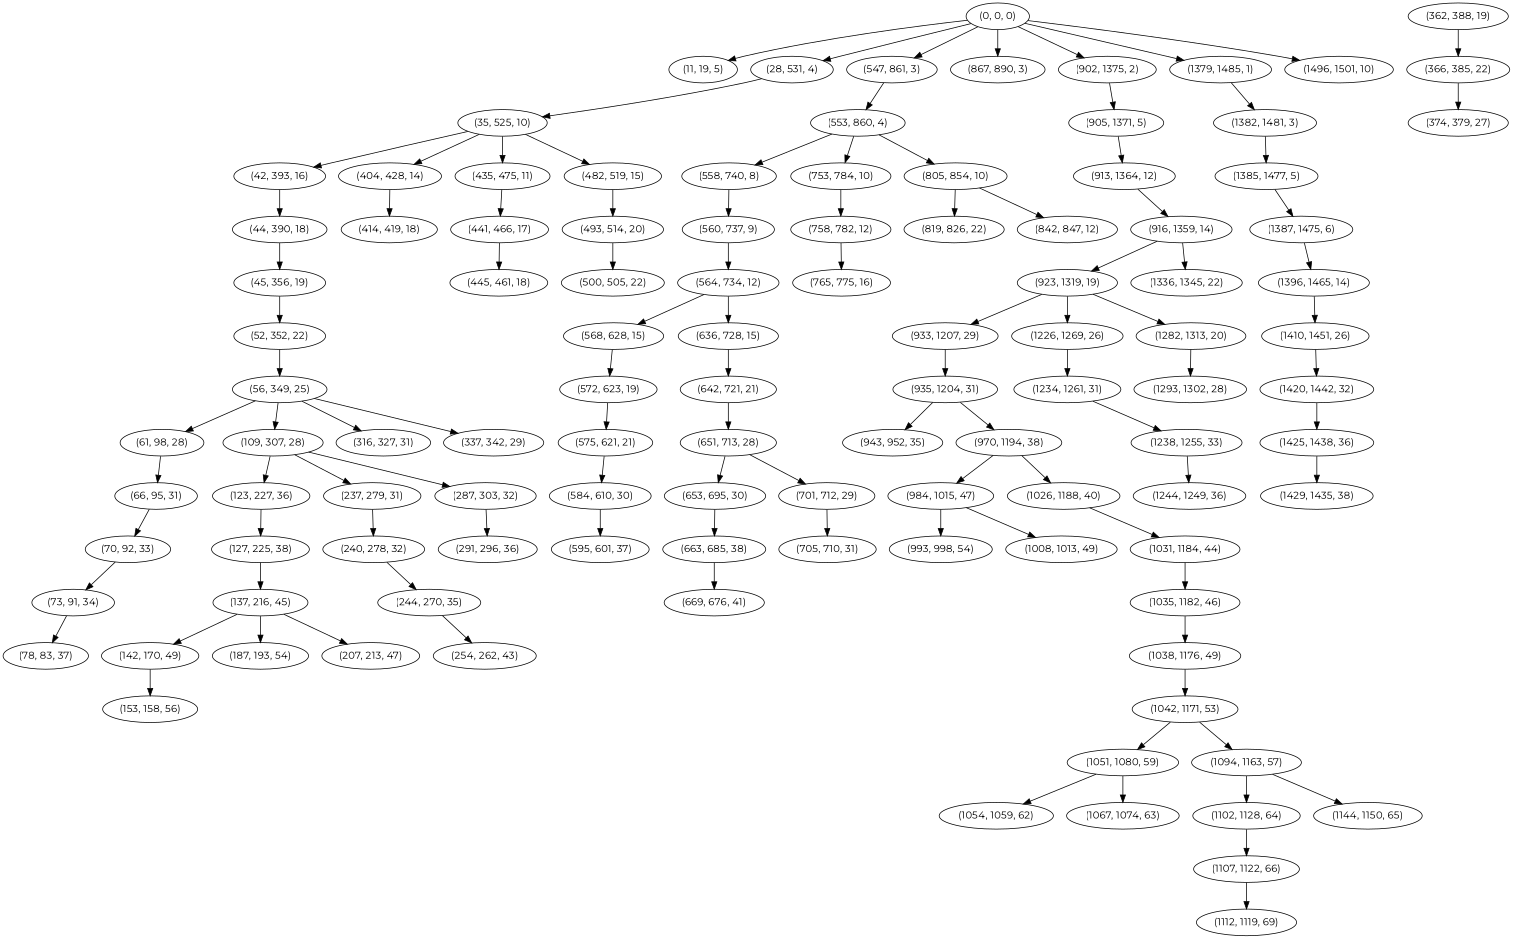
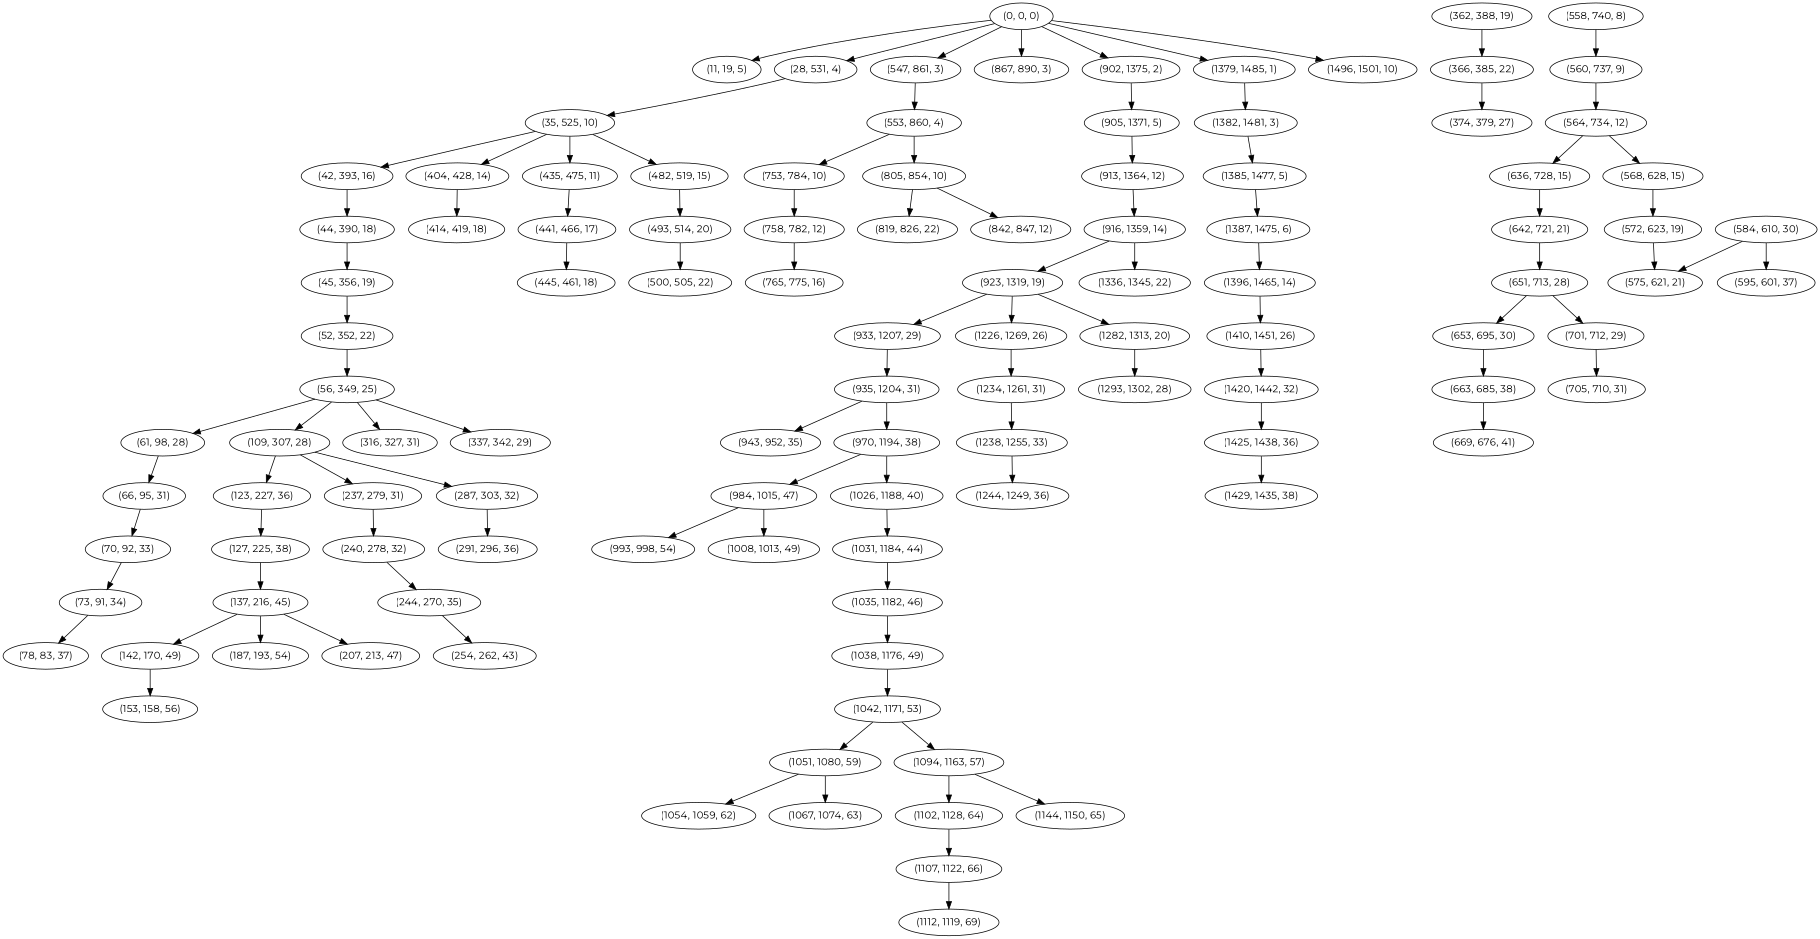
edge "(553, 860, 4)" -> "(558, 740, 8)": removed
edge "(575, 621, 21)" -> "(584, 610, 30)": reversed
